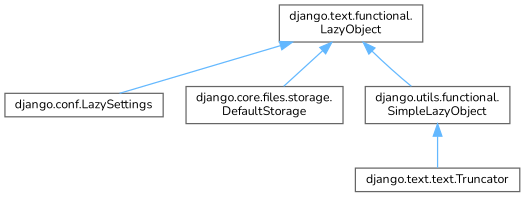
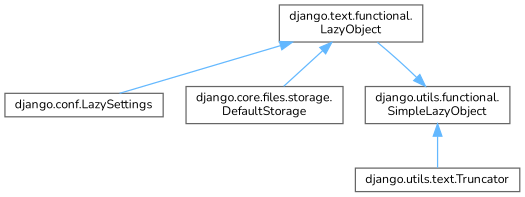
edge "django.utils.functional. SimpleLazyObject" -> "django.text.functional. LazyObject": reversed
node "django.text.text.Truncator": label "django.text.text.Truncator" -> "django.utils.text.Truncator"
